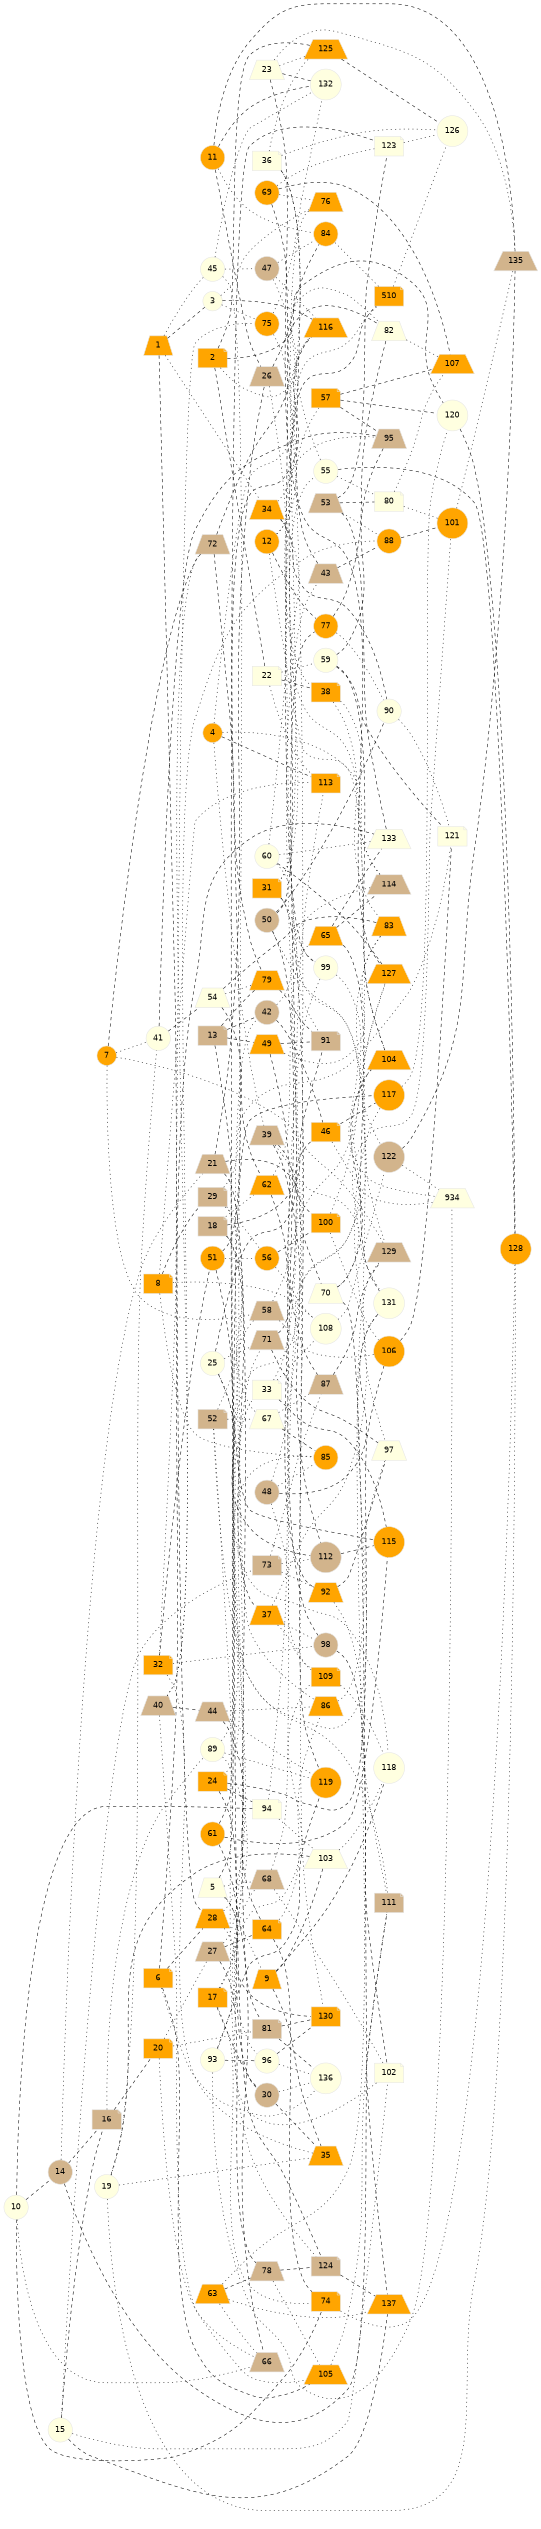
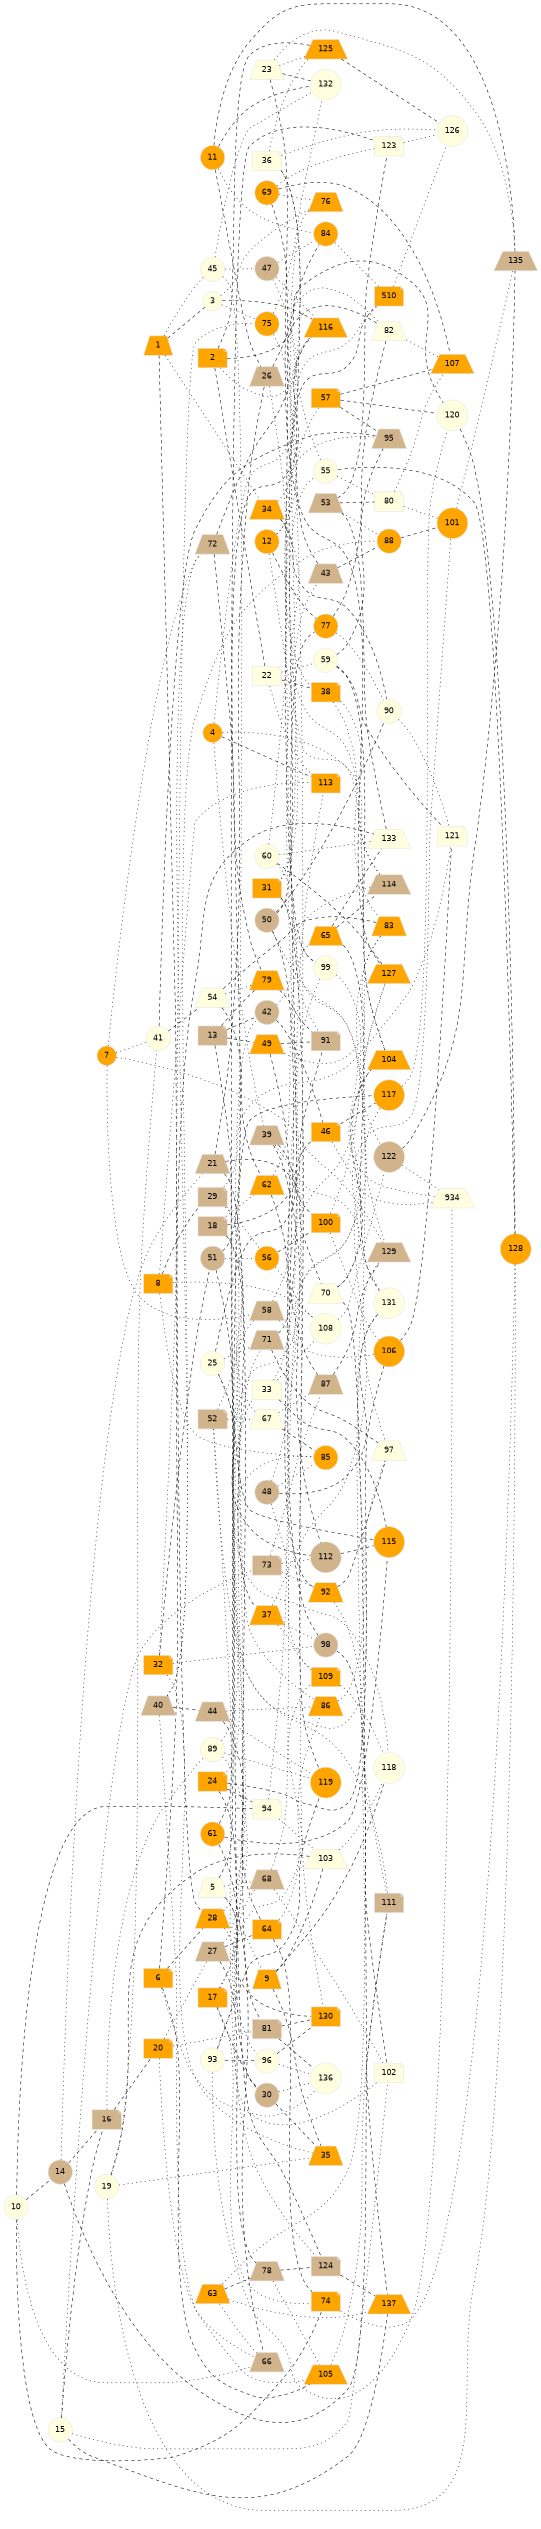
edge "72" -- "7": style dashed -> dotted
node "51": fillcolor orange -> tan
